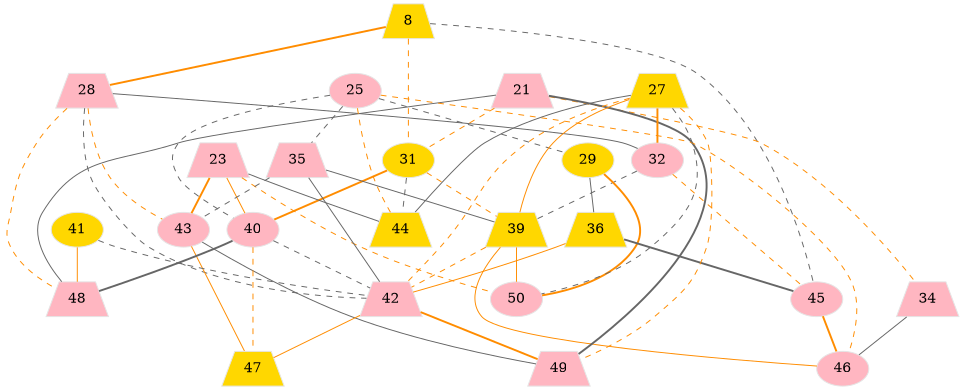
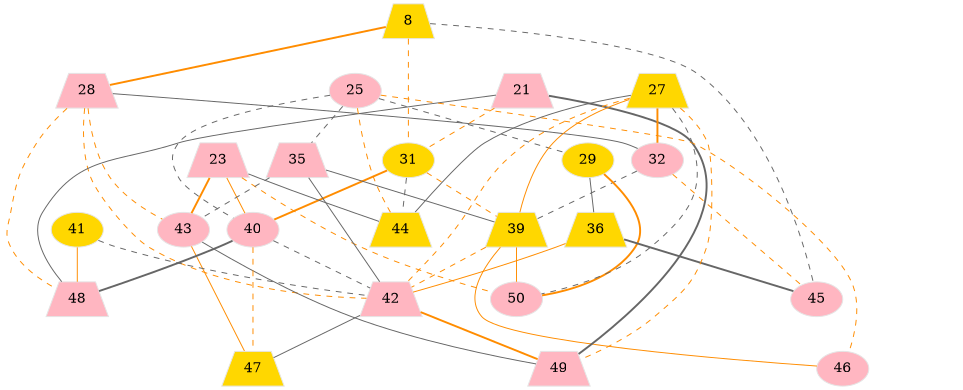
edge "28" -- "42": color gray40 -> darkorange
node "34": removed
edge "45" -- "46": removed
edge "42" -- "47": color darkorange -> gray40
